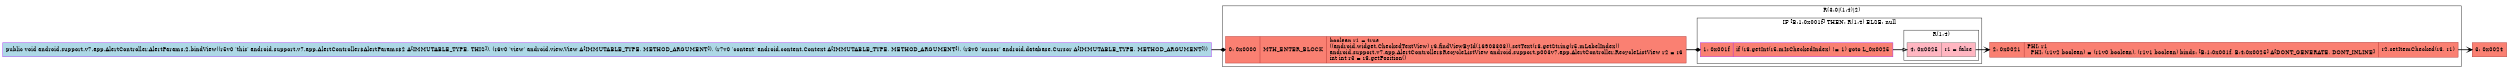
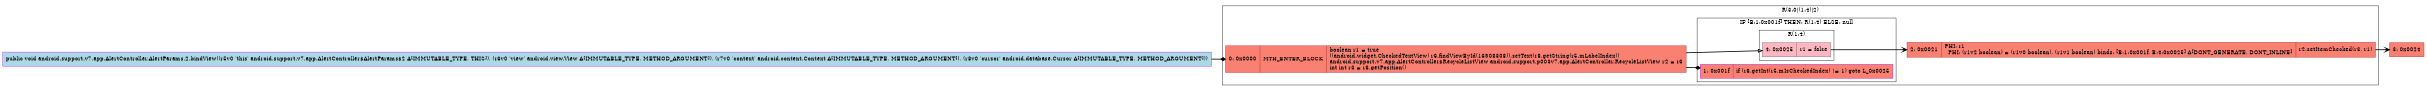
edge "1: 0x001f" -> "4: 0x0025": now "0: 0x0000" -> "4: 0x0025"
